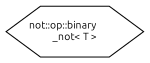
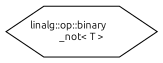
node "not::op::binary _not< T >": label "not::op::binary _not< T >" -> "linalg::op::binary _not< T >"
